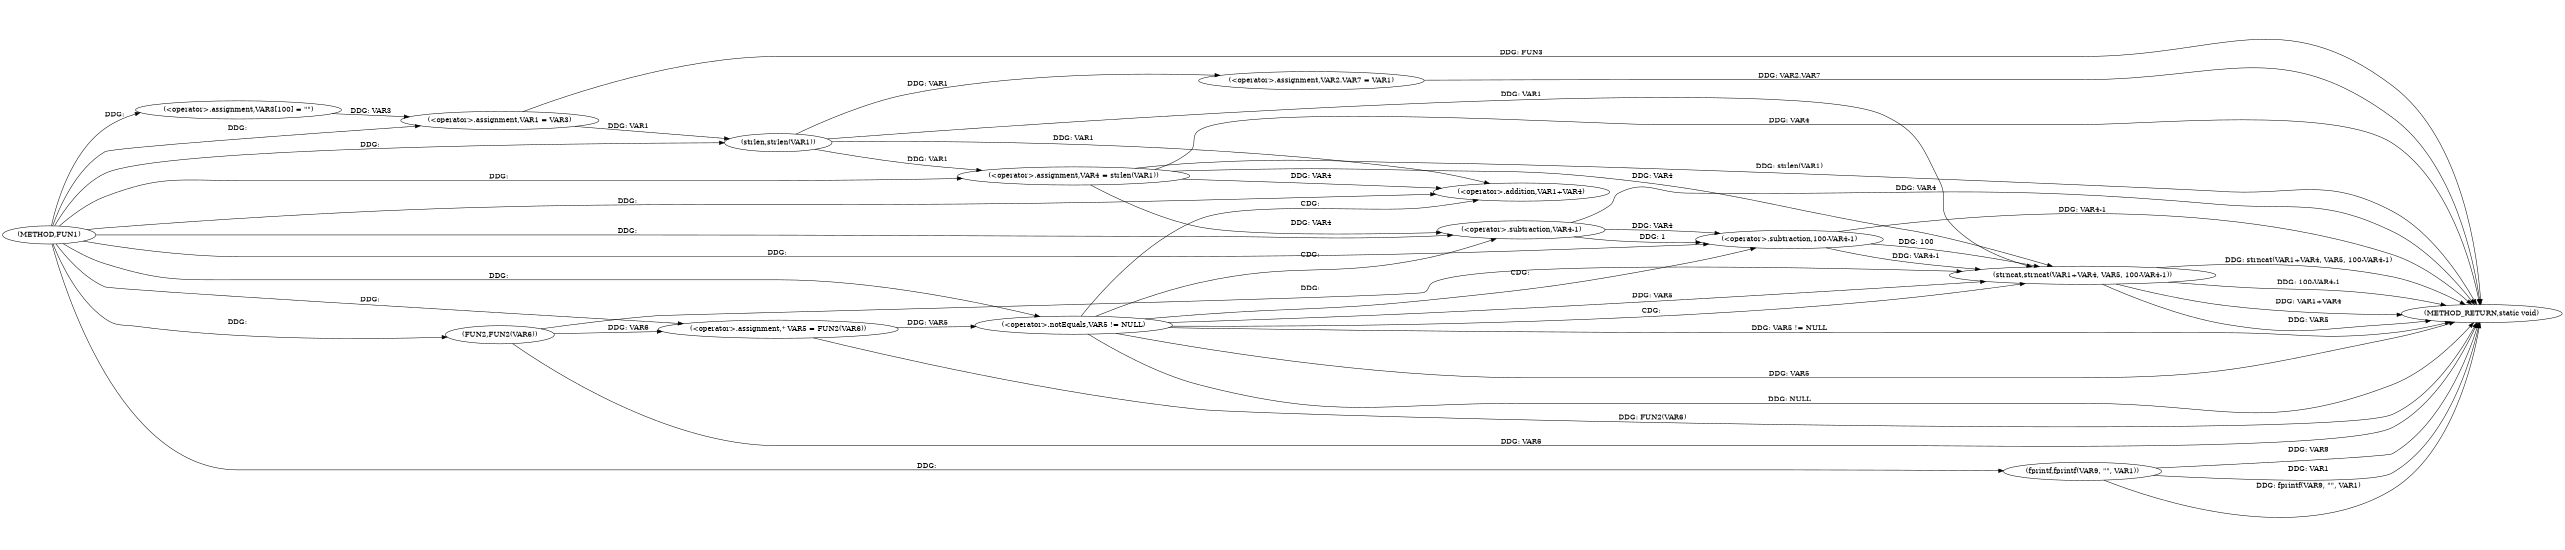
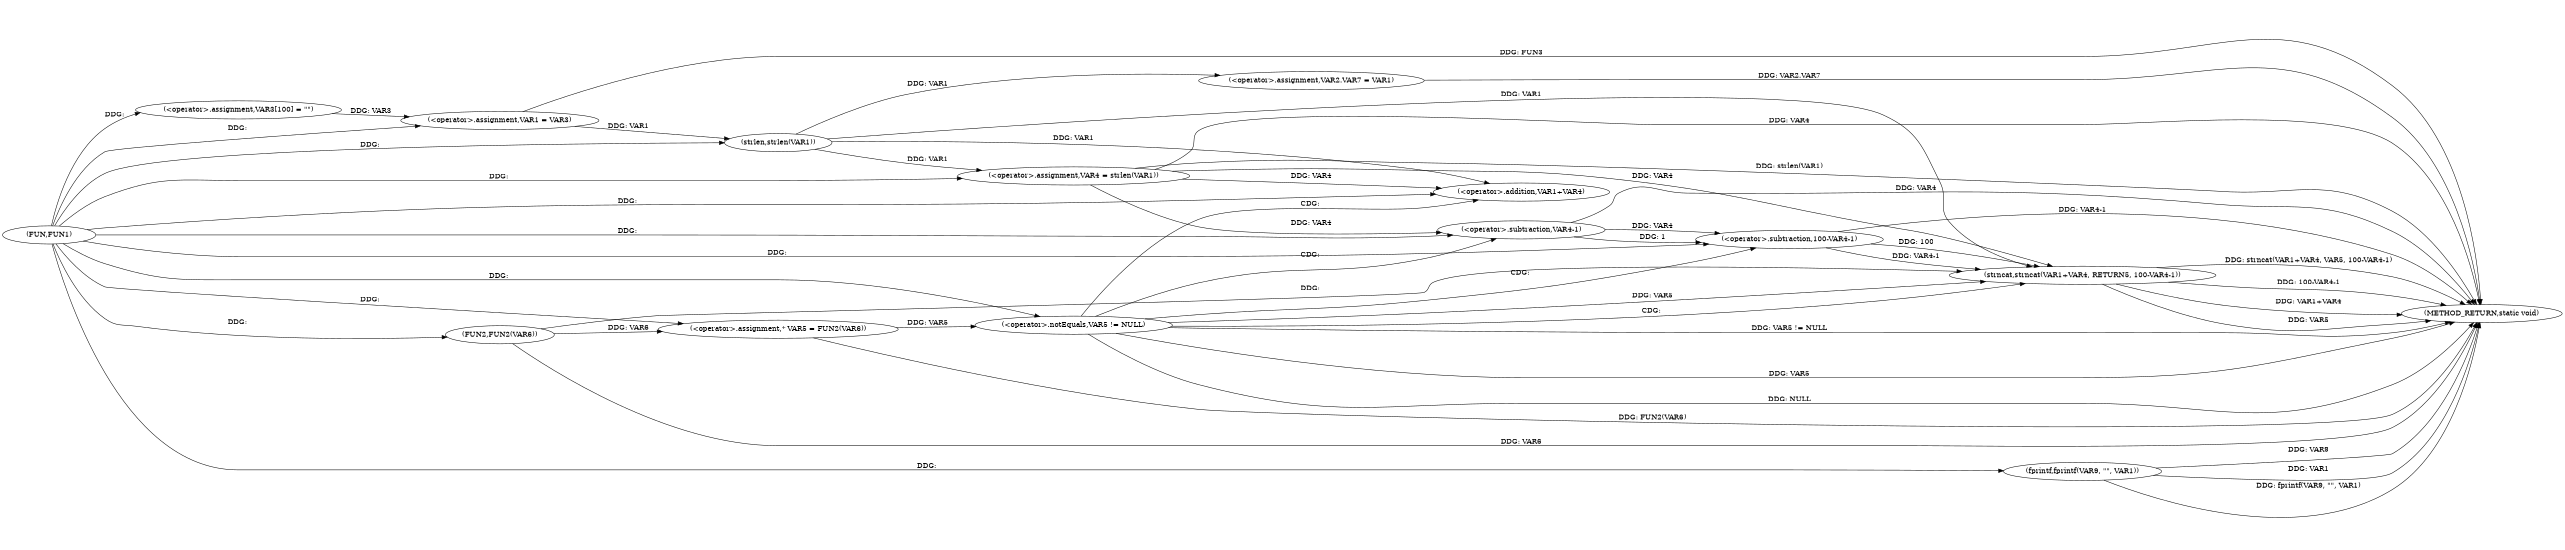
node "(METHOD,FUN1)": label "(METHOD,FUN1)" -> "(FUN,FUN1)"
node "(strncat,strncat(VAR1+VAR4, VAR5, 100-VAR4-1))": label "(strncat,strncat(VAR1+VAR4, VAR5, 100-VAR4-1))" -> "(strncat,strncat(VAR1+VAR4, RETURN5, 100-VAR4-1))"
